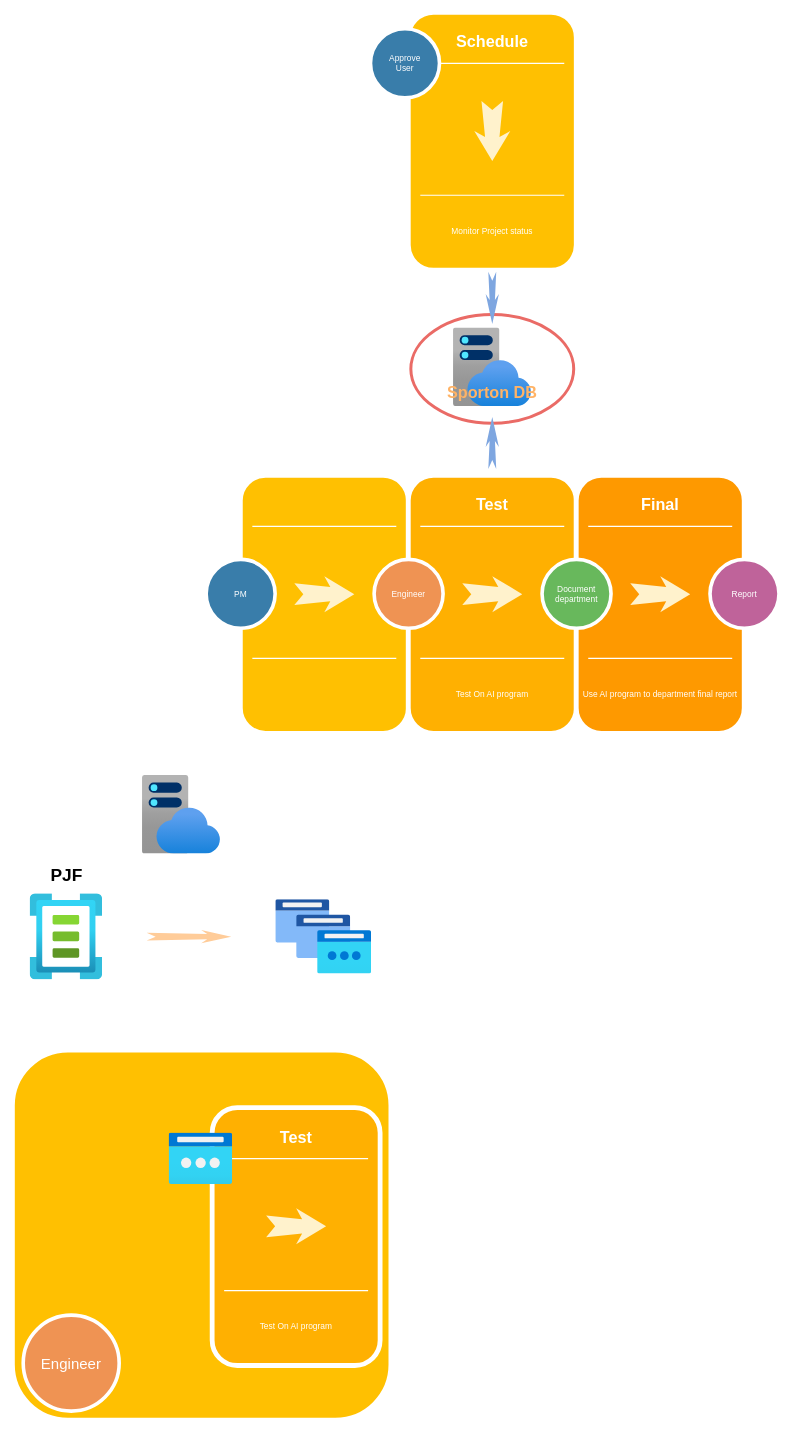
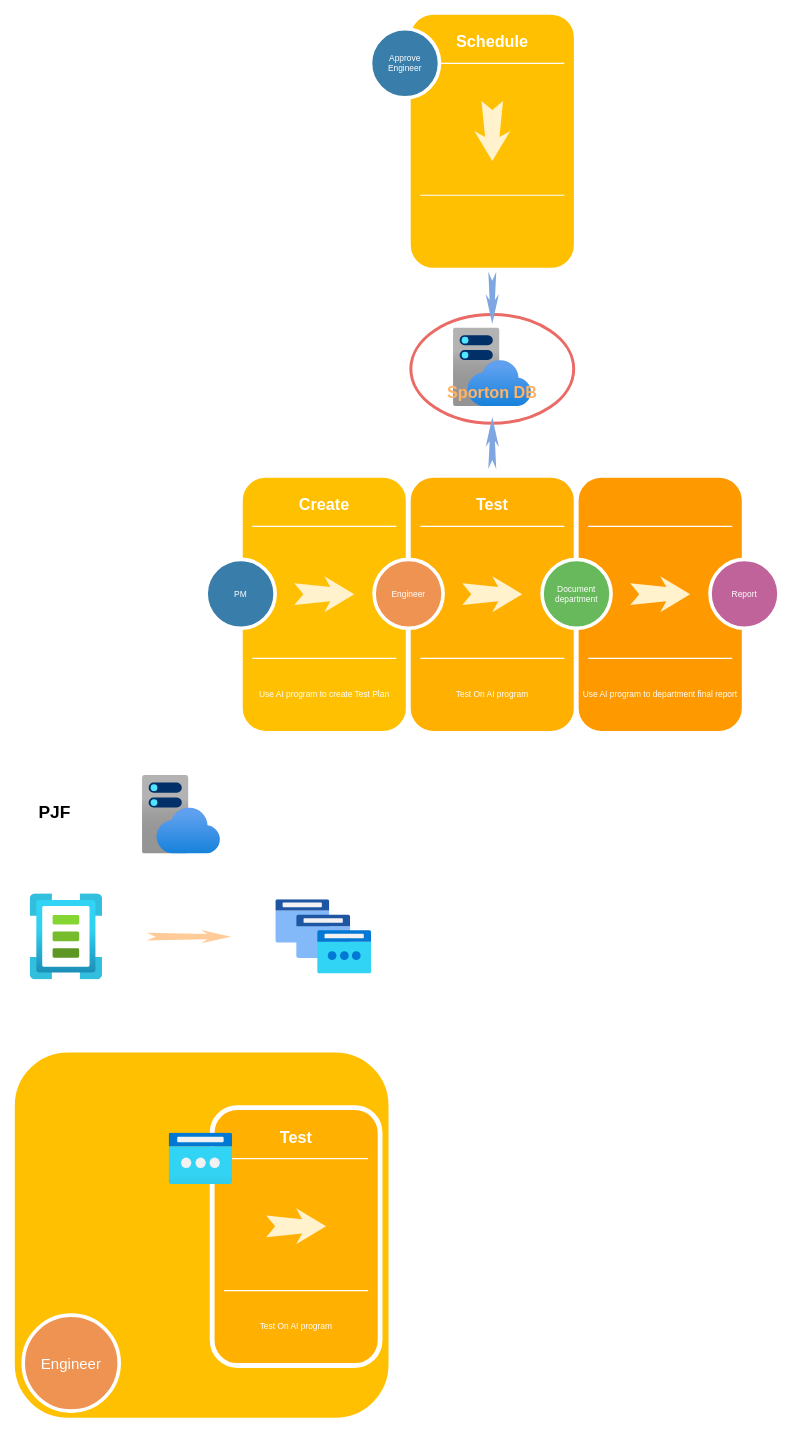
node "Approve User": label "Approve User" -> "Approve Engineer"
node "Monitor Project status": removed
node "Create": added
node "Final": removed
node "Use AI program to create Test Plan": added
node "PJF": moved (66, 876) -> (54, 813)
